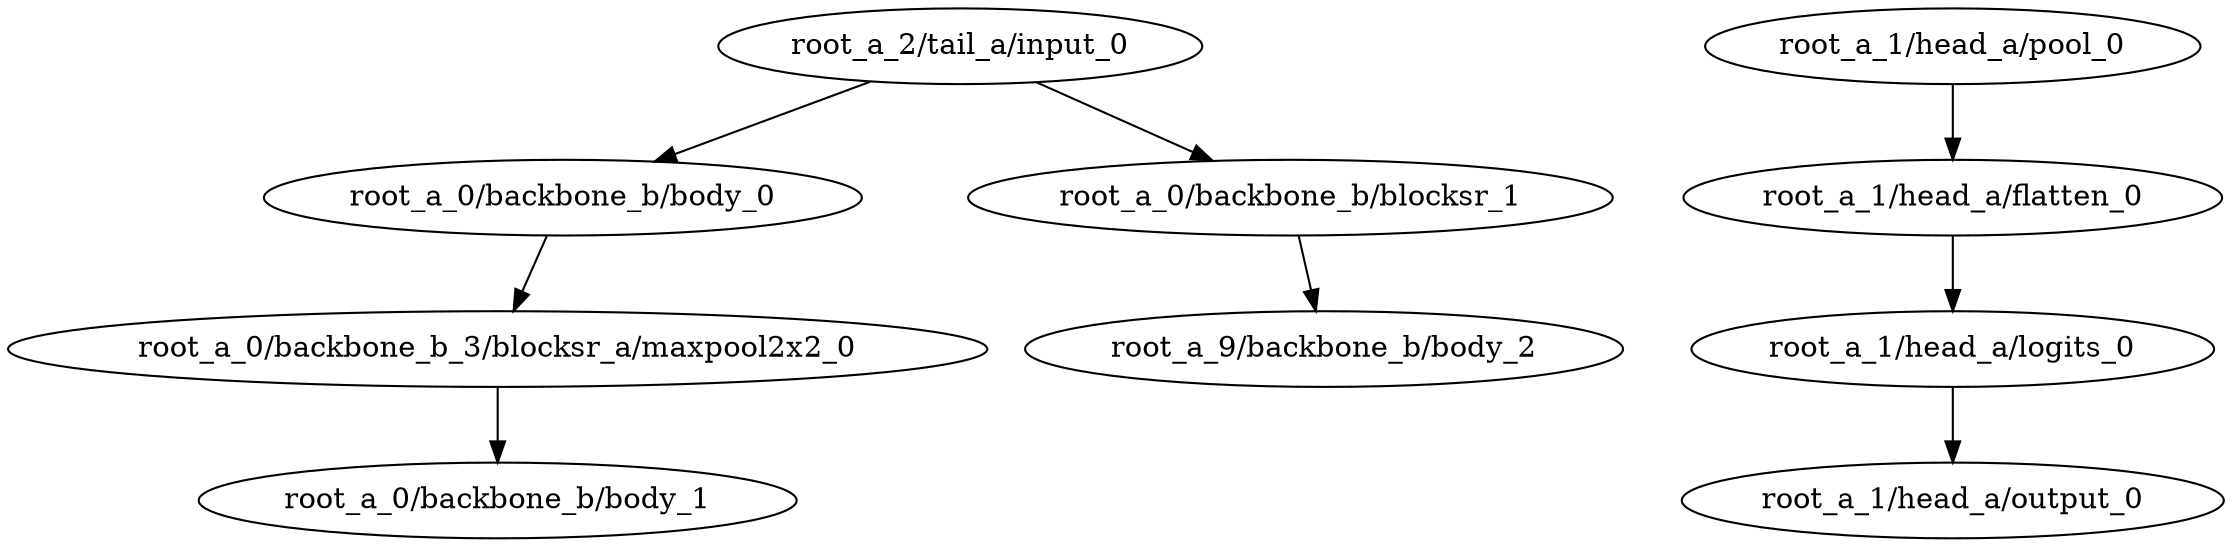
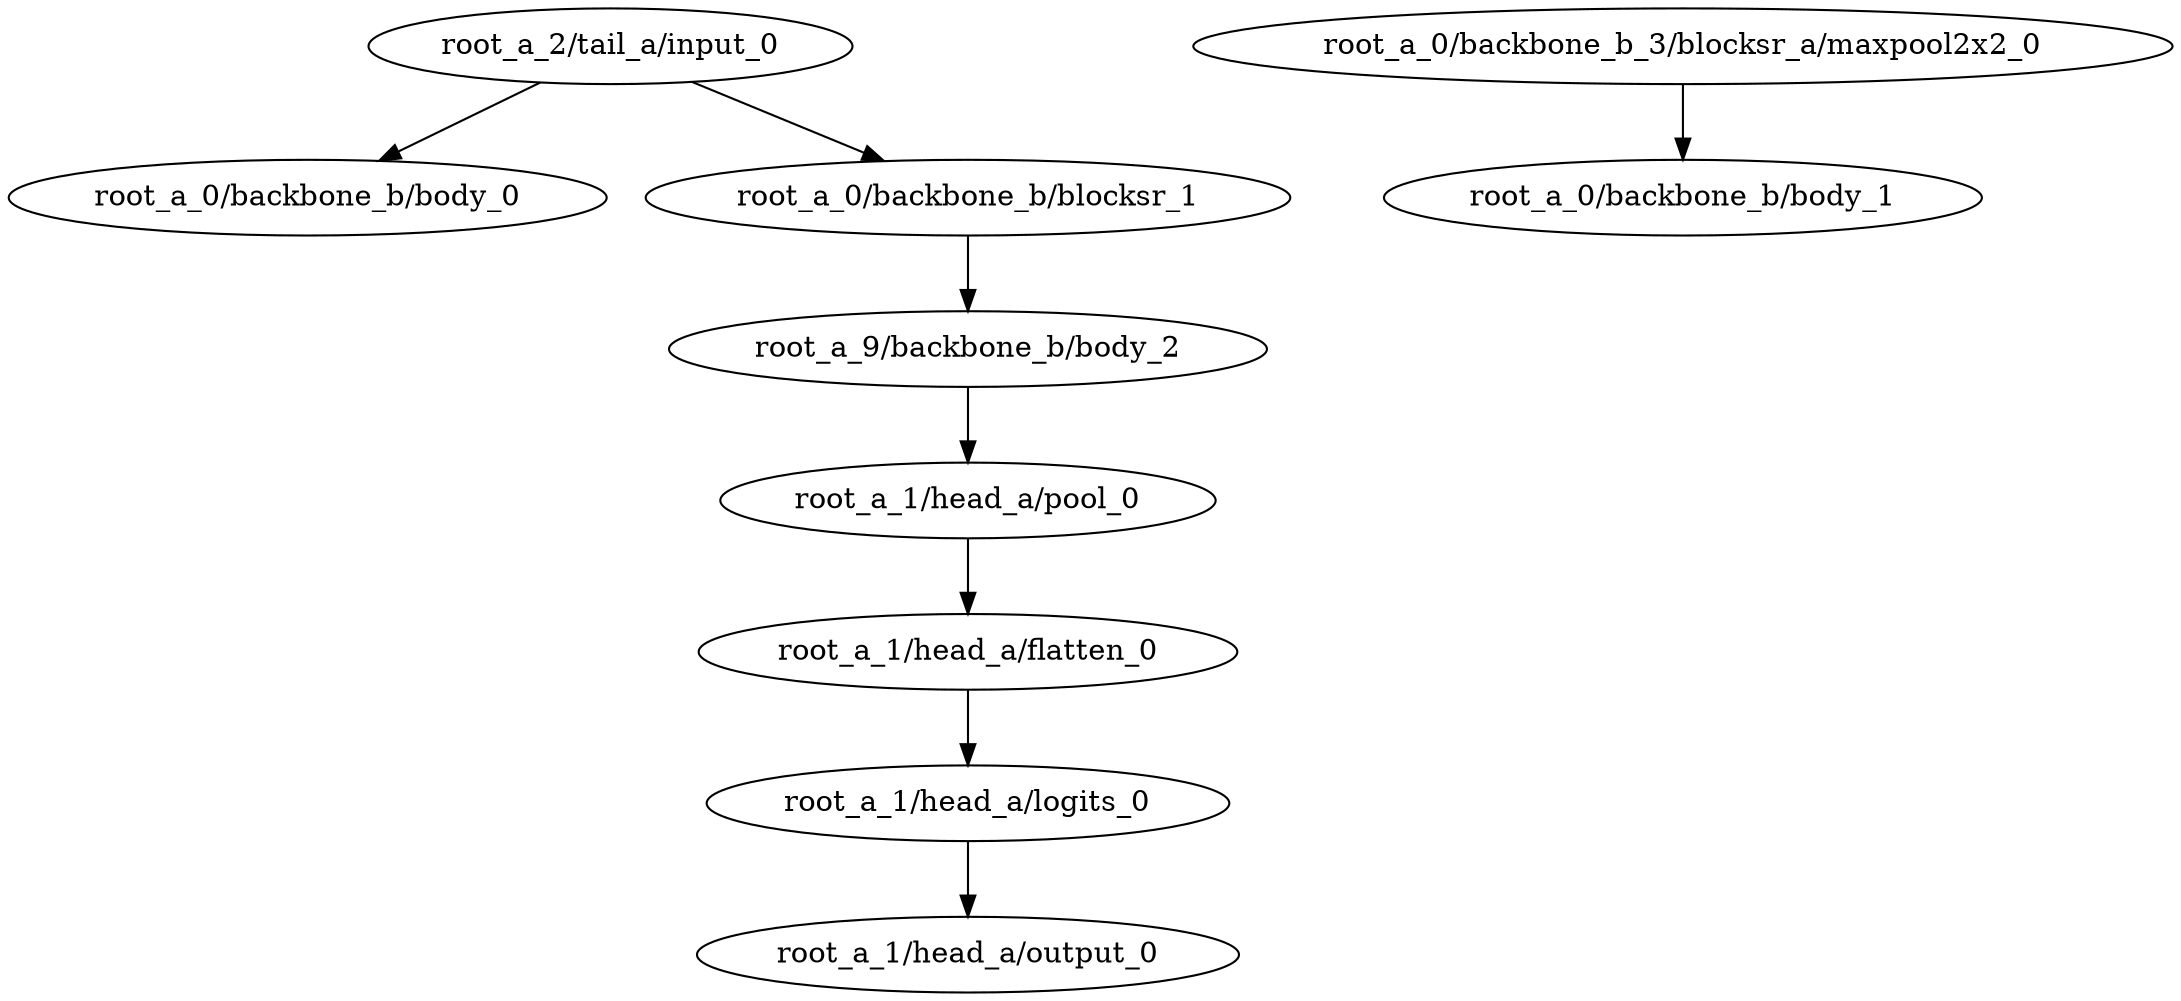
edge "root_a_0/backbone_b/body_0" -> "root_a_0/backbone_b_3/blocksr_a/maxpool2x2_0": removed
edge "root_a_9/backbone_b/body_2" -> "root_a_1/head_a/pool_0": added
